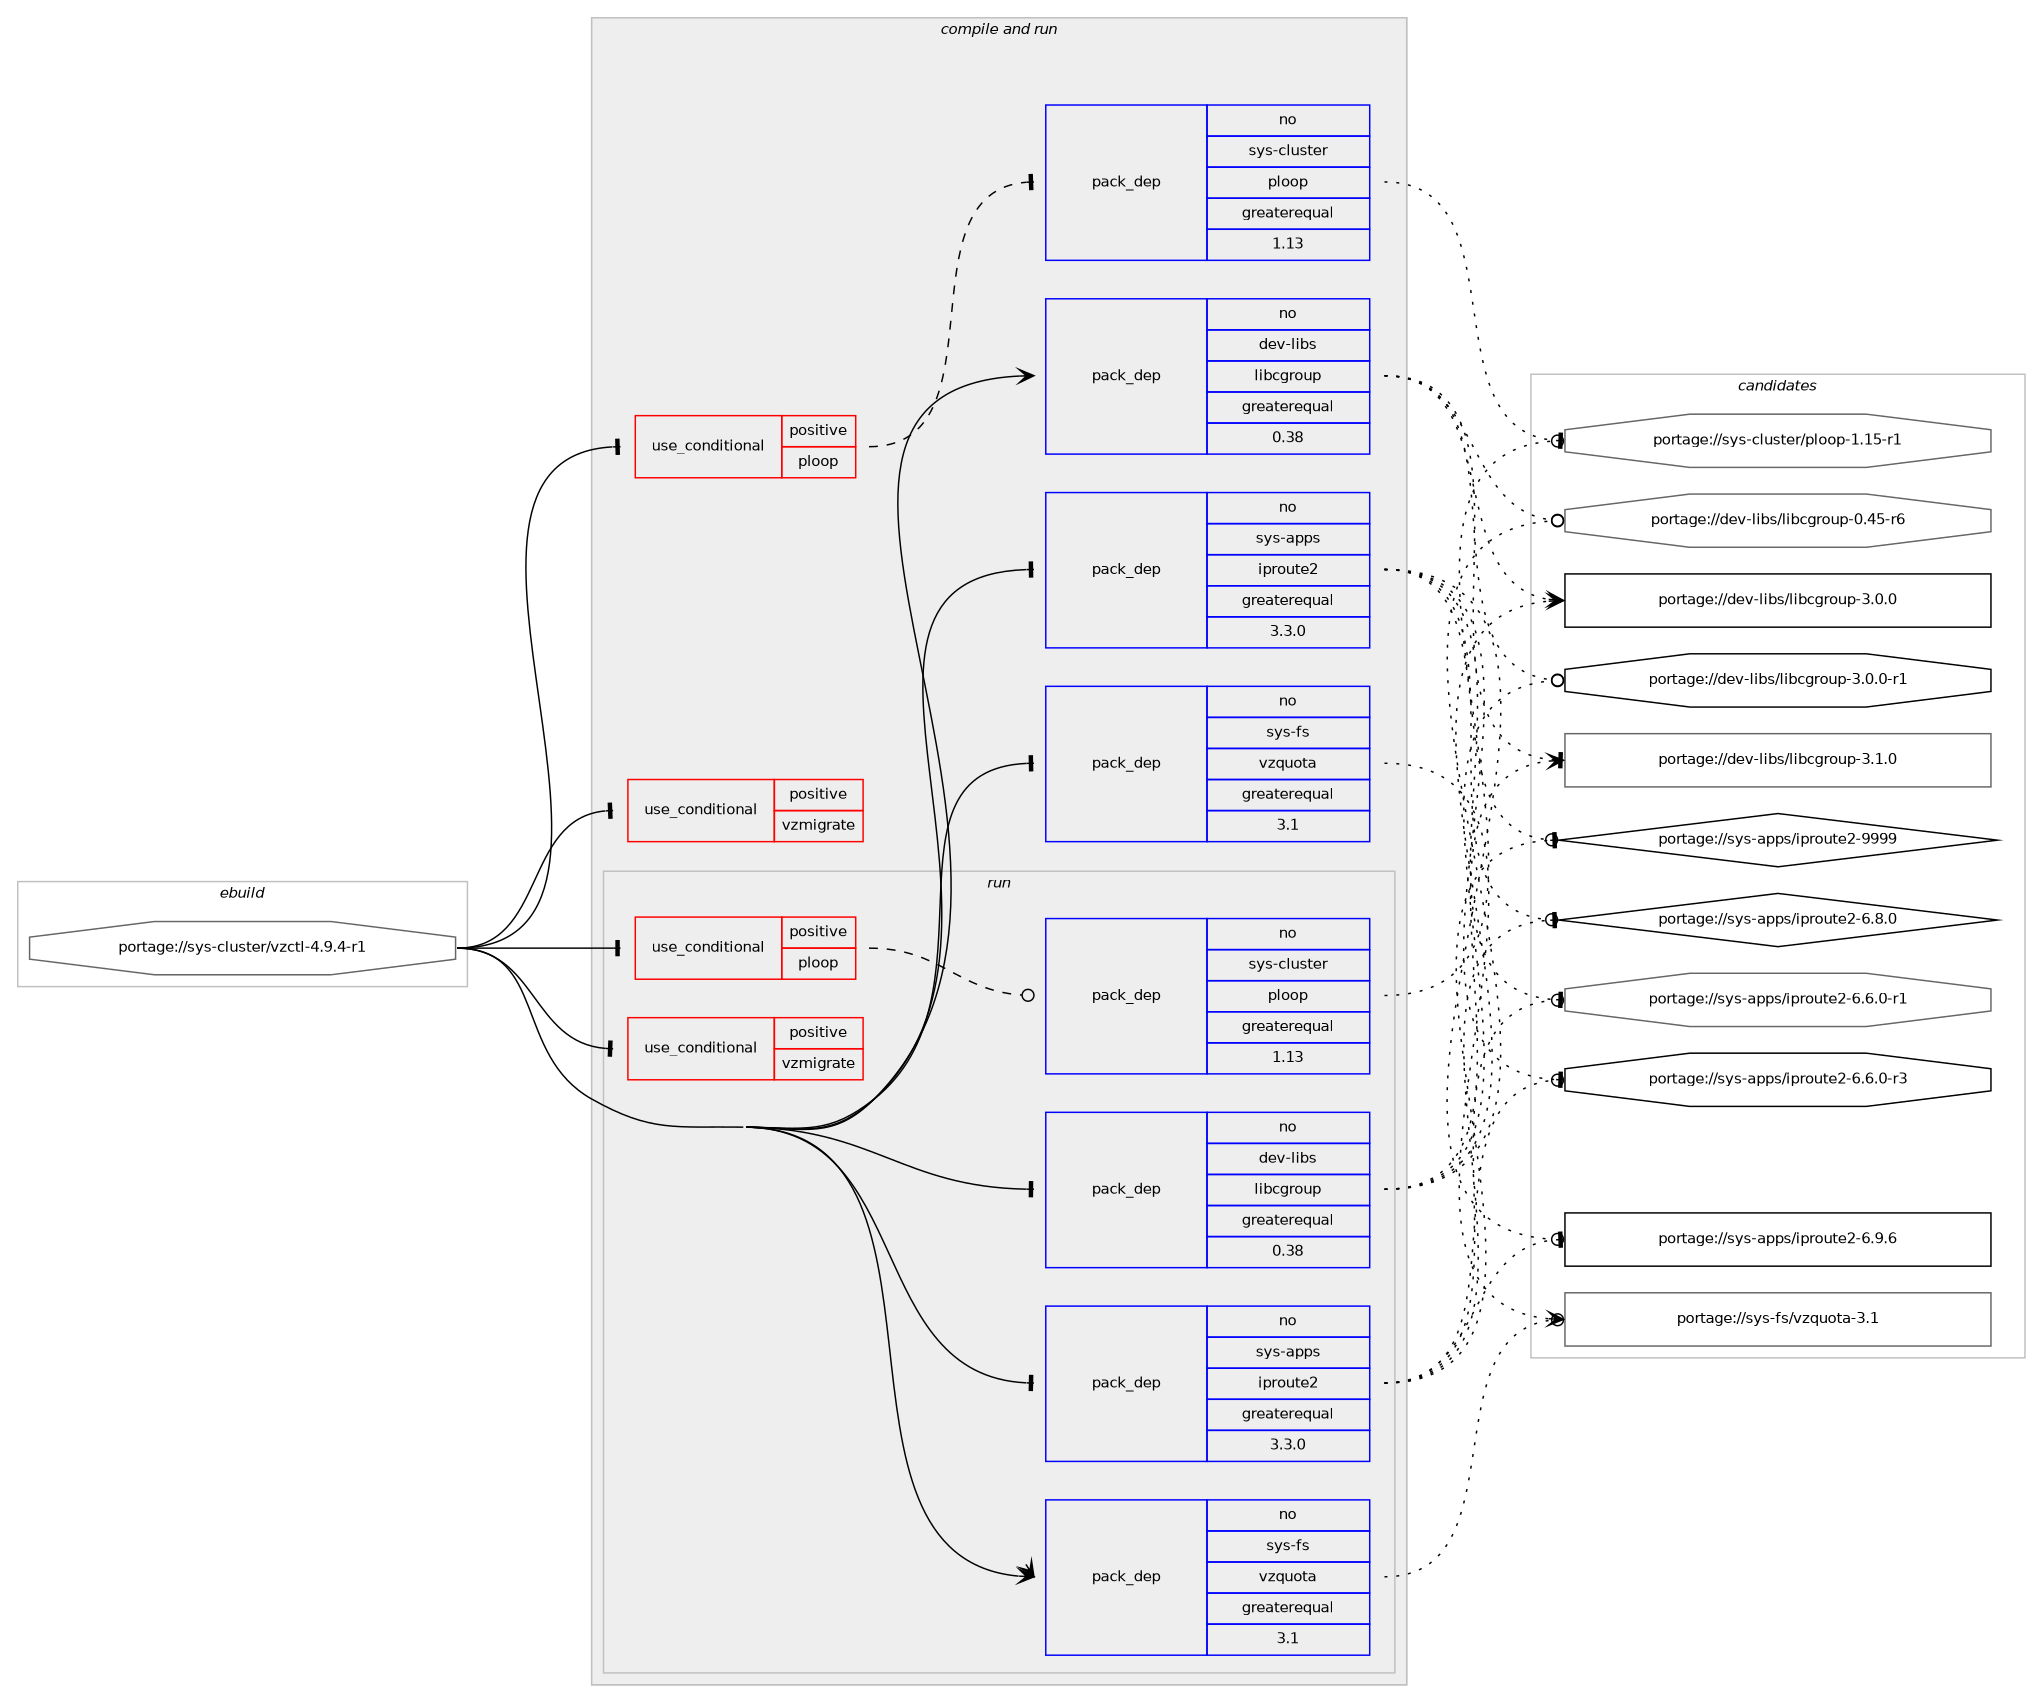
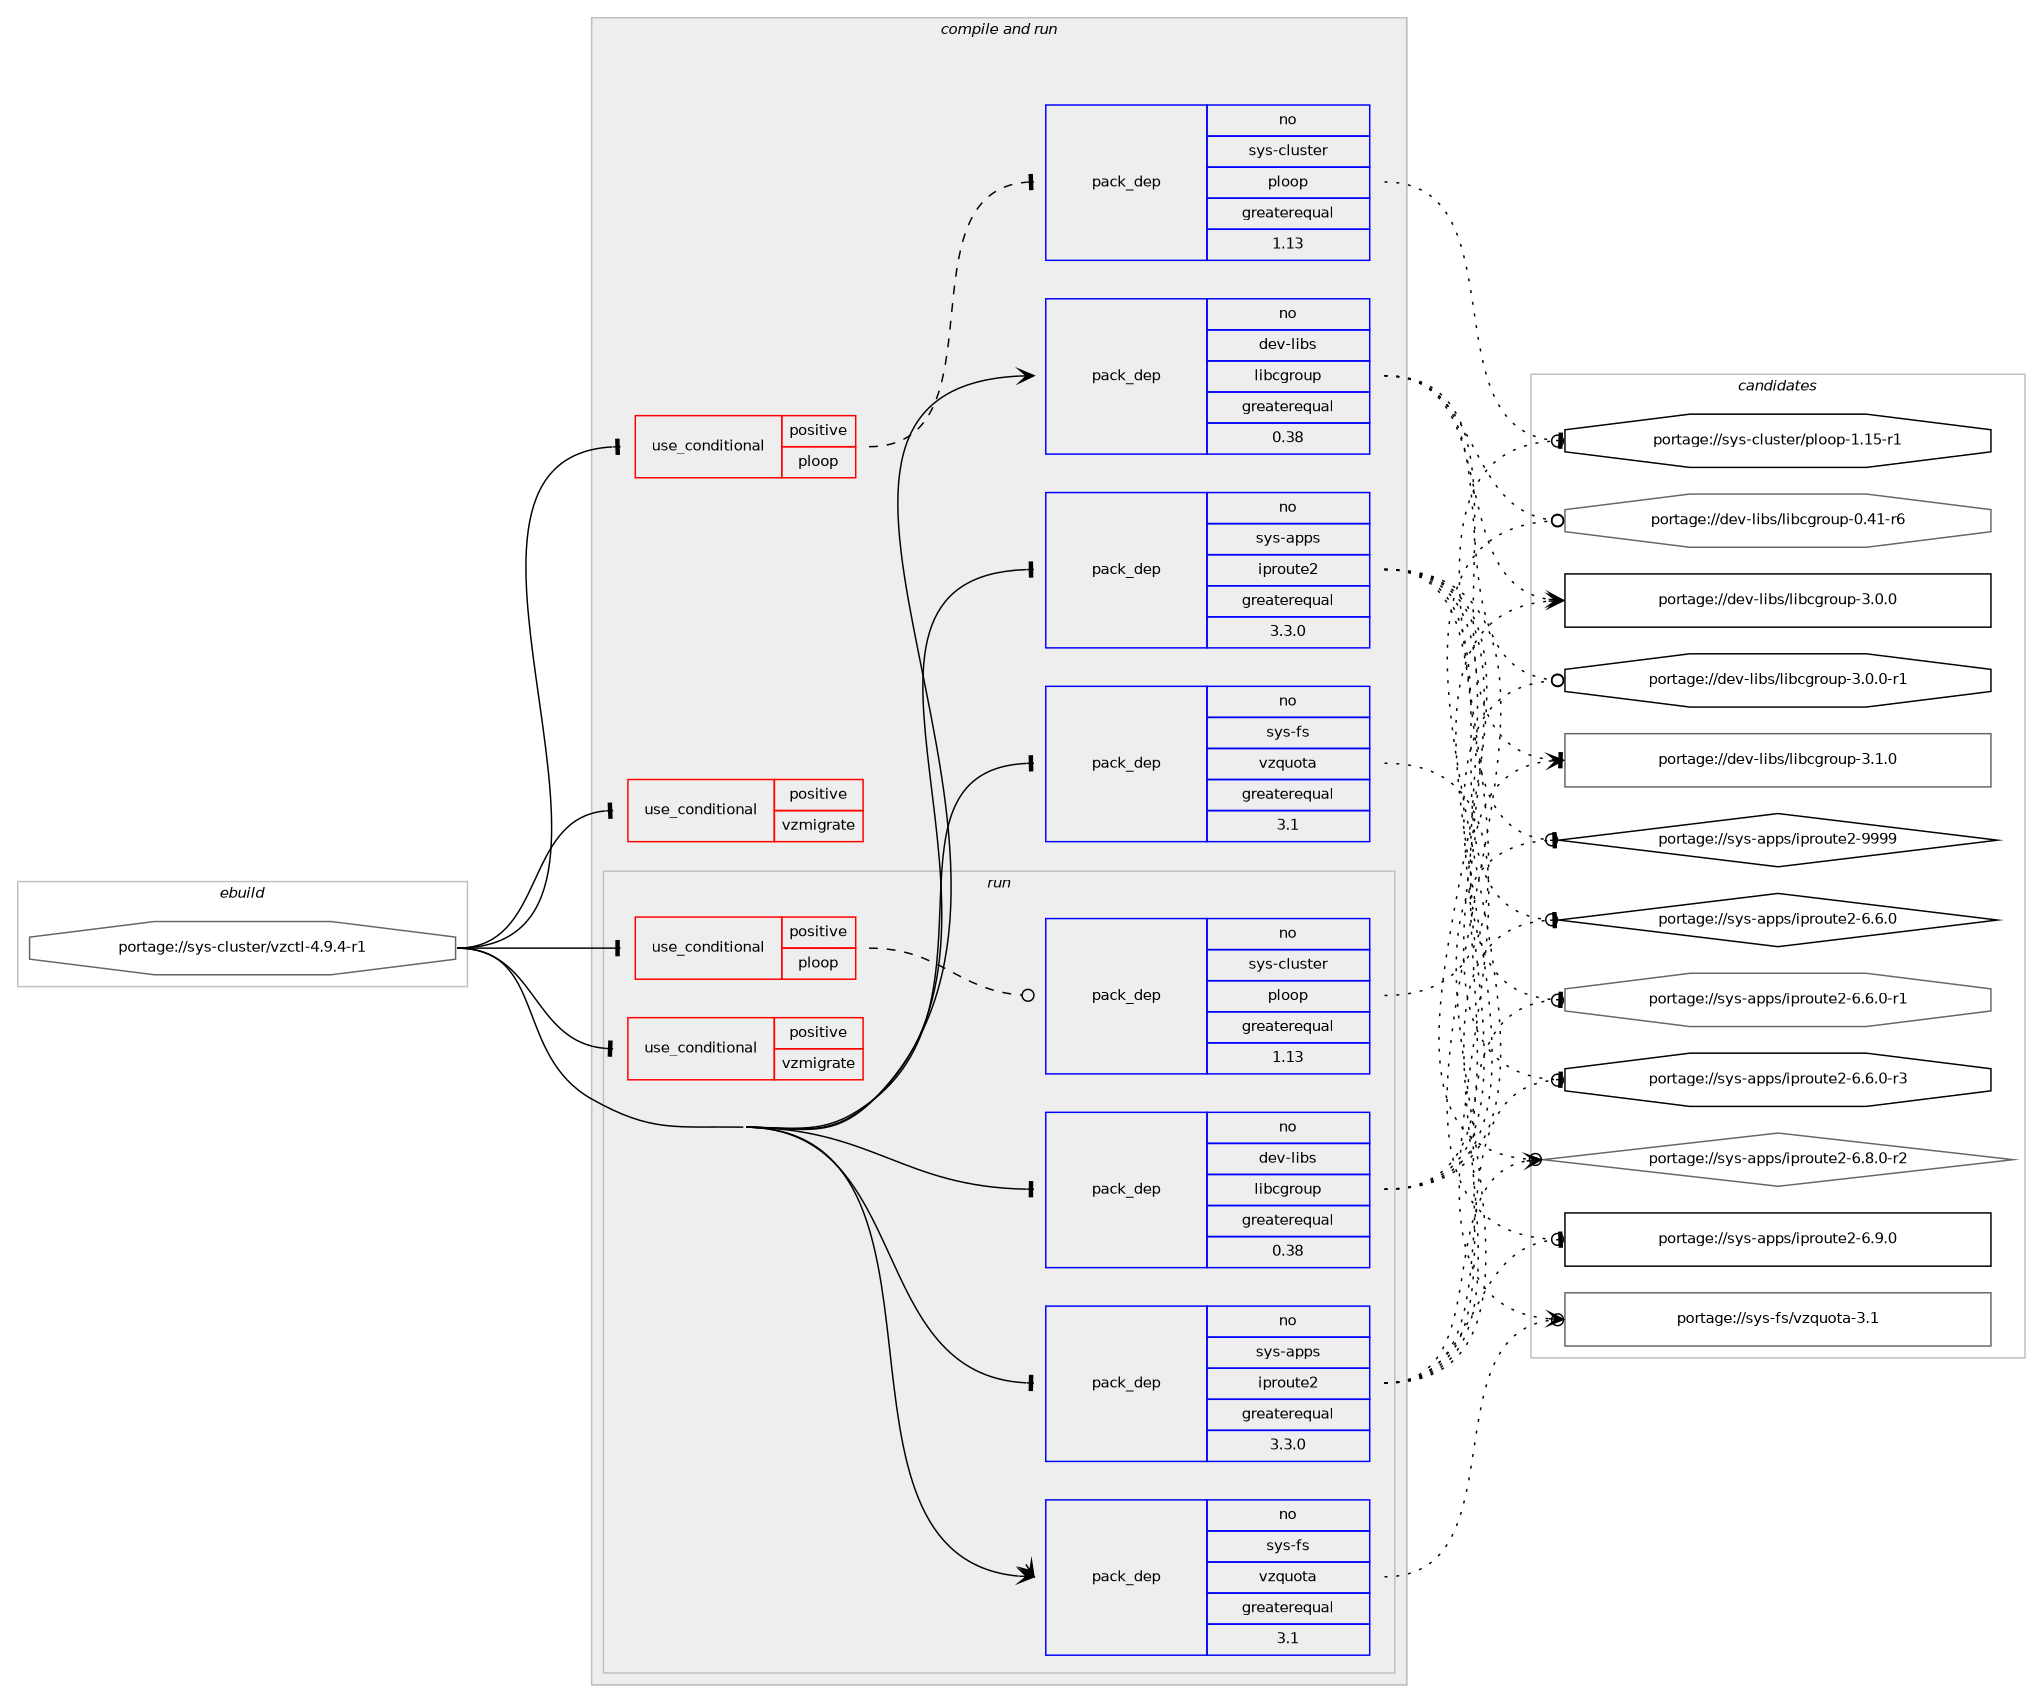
node "portage://sys-cluster/ploop-1.15-r1": color gray40 -> black
node "portage://dev-libs/libcgroup-0.45-r6": label "portage://dev-libs/libcgroup-0.45-r6" -> "portage://dev-libs/libcgroup-0.41-r6"
node "portage://sys-apps/iproute2-6.8.0": label "portage://sys-apps/iproute2-6.8.0" -> "portage://sys-apps/iproute2-6.6.0"
node "portage://sys-apps/iproute2-6.8.0-r2": added
node "portage://sys-apps/iproute2-6.9.6": label "portage://sys-apps/iproute2-6.9.6" -> "portage://sys-apps/iproute2-6.9.0"
